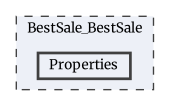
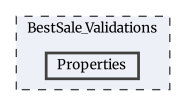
cluster "BestSale_BestSale": label "BestSale_BestSale" -> "BestSale_Validations"
